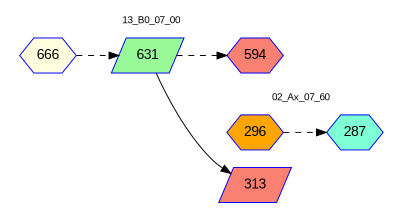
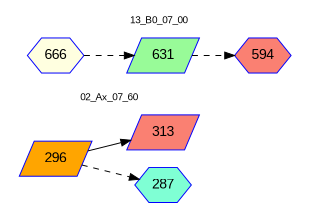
edge "631" -> "313": now "296" -> "313"
node "296": shape hexagon -> parallelogram
